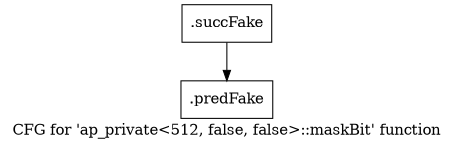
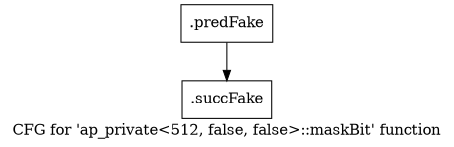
edge ".succFake" -> ".predFake": reversed
